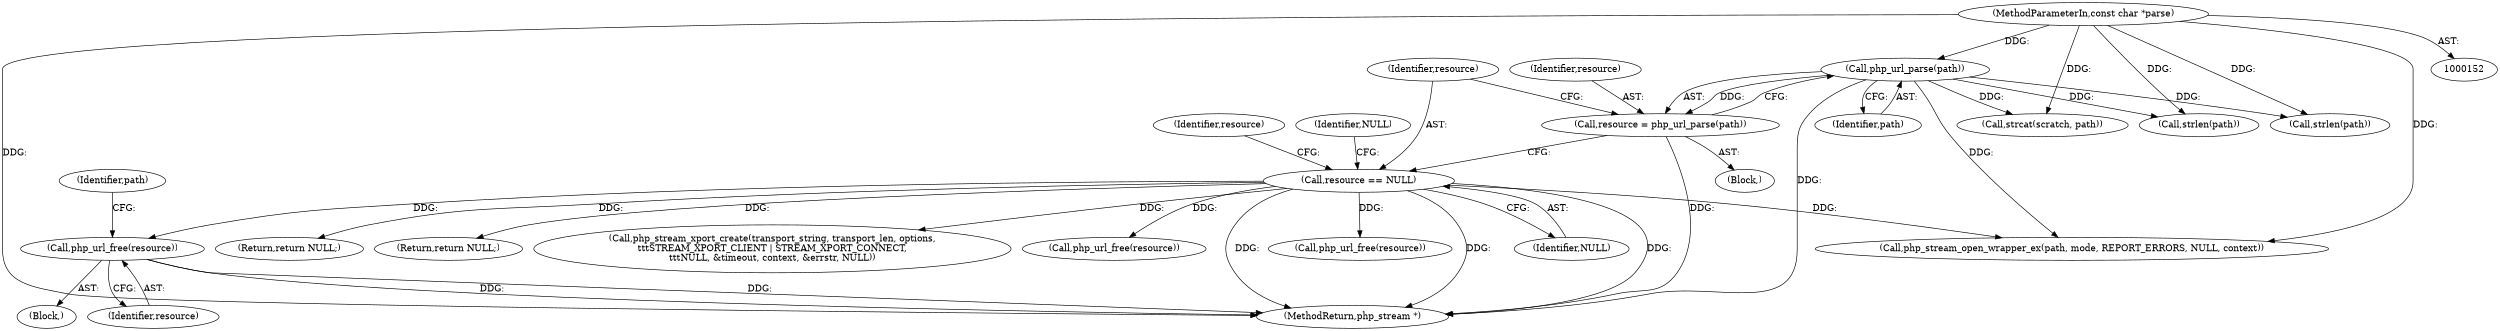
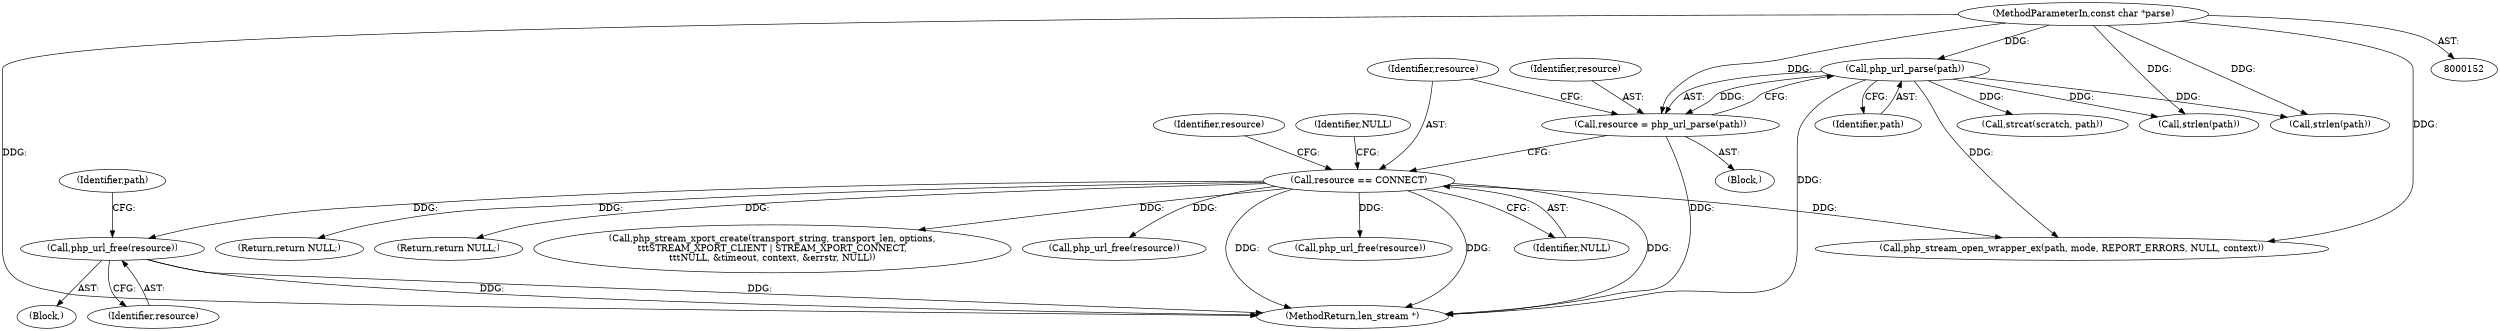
edge "(MethodParameterIn,const char *parse)" -> "(Call,strcat(scratch, path))": now "(MethodParameterIn,const char *parse)" -> "(Call,resource = php_url_parse(path))"
node "1000152": label "1000152" -> "8000152"
node "(Call,resource == NULL)": label "(Call,resource == NULL)" -> "(Call,resource == CONNECT)"
node "(MethodReturn,php_stream *)": label "(MethodReturn,php_stream *)" -> "(MethodReturn,len_stream *)"
